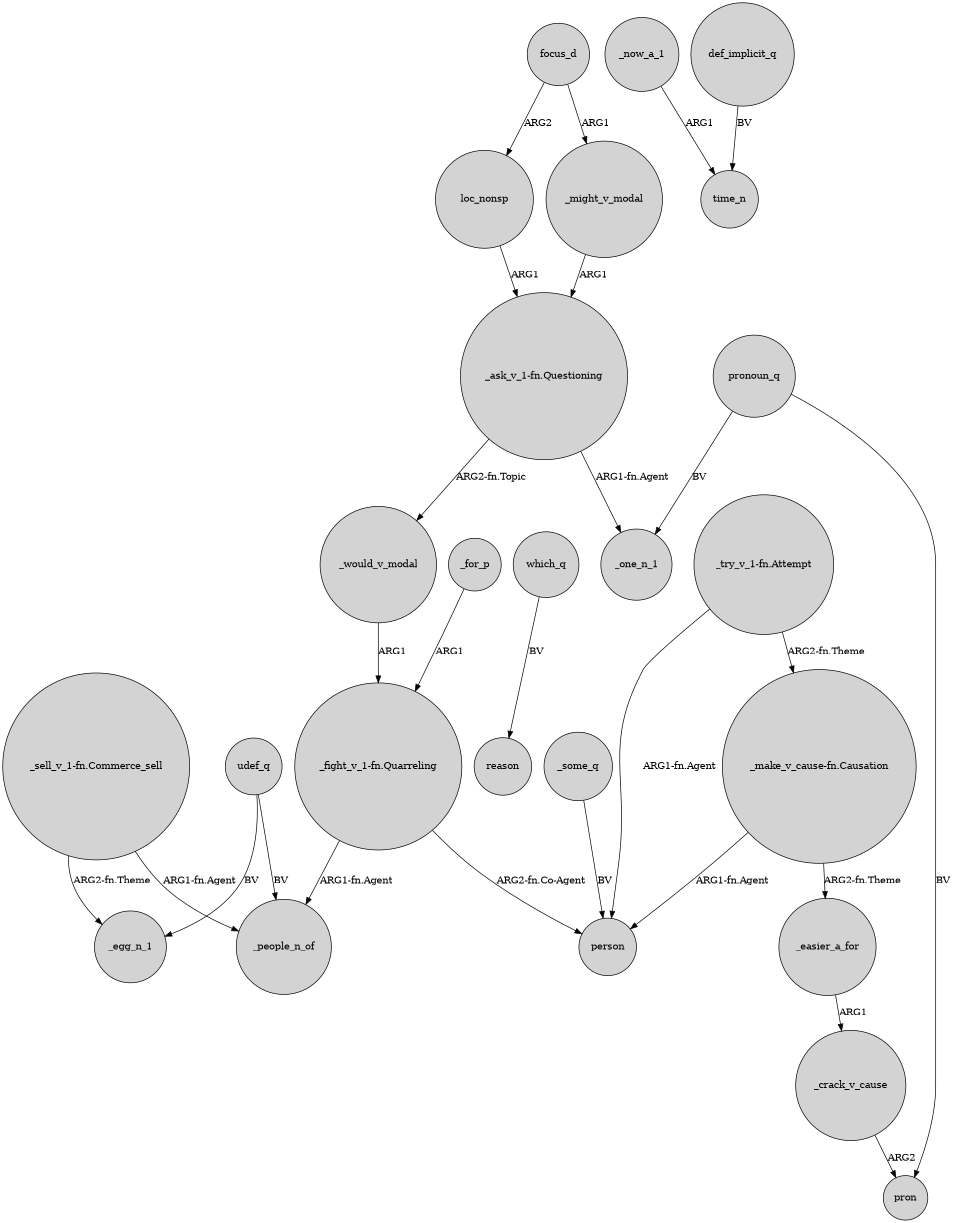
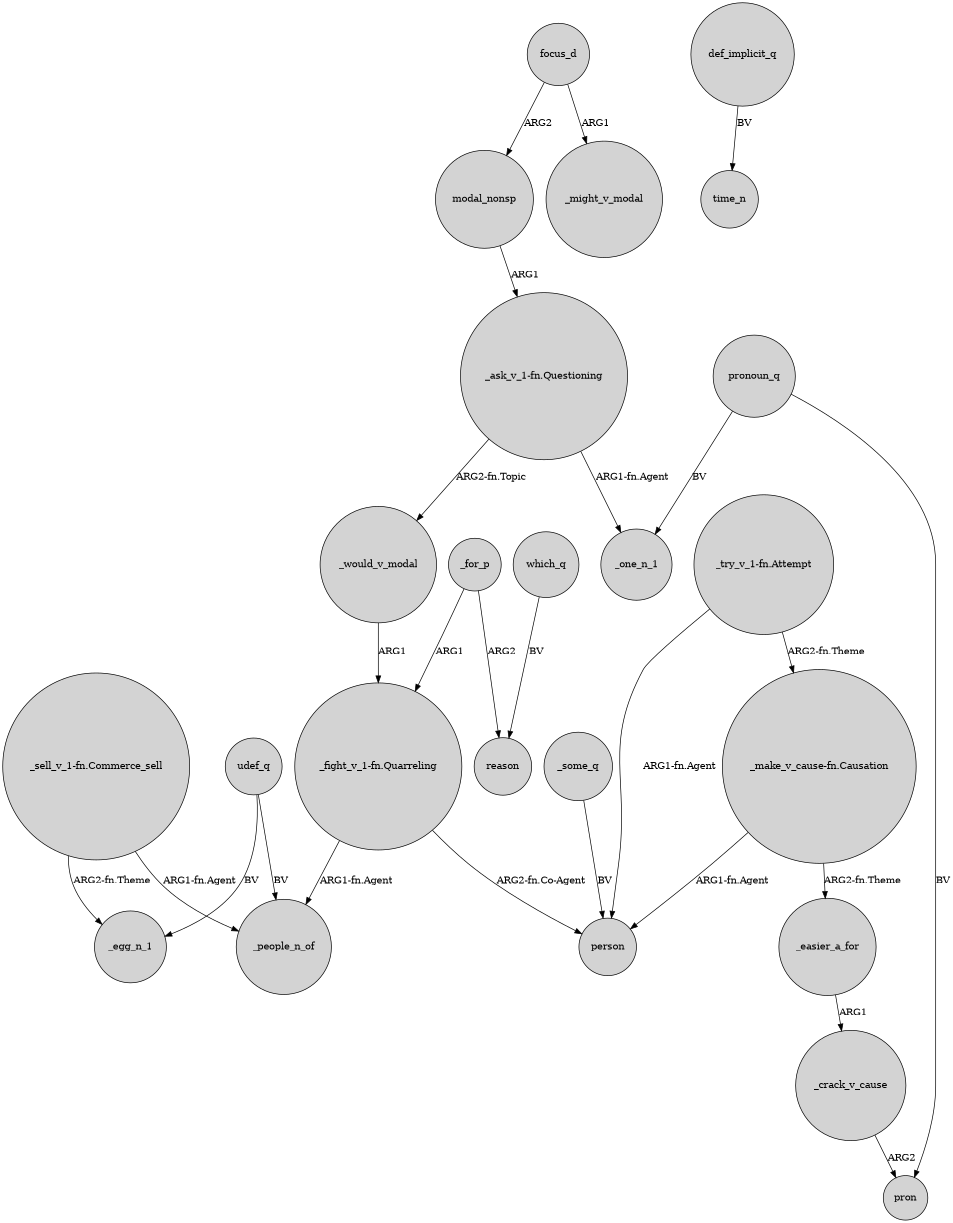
node "_now_a_1": removed
node "loc_nonsp": label "loc_nonsp" -> "modal_nonsp"
edge "_might_v_modal" -> "_ask_v_1-fn.Questioning": removed, label "ARG1"
edge "_for_p" -> "reason": added, label "ARG2"
